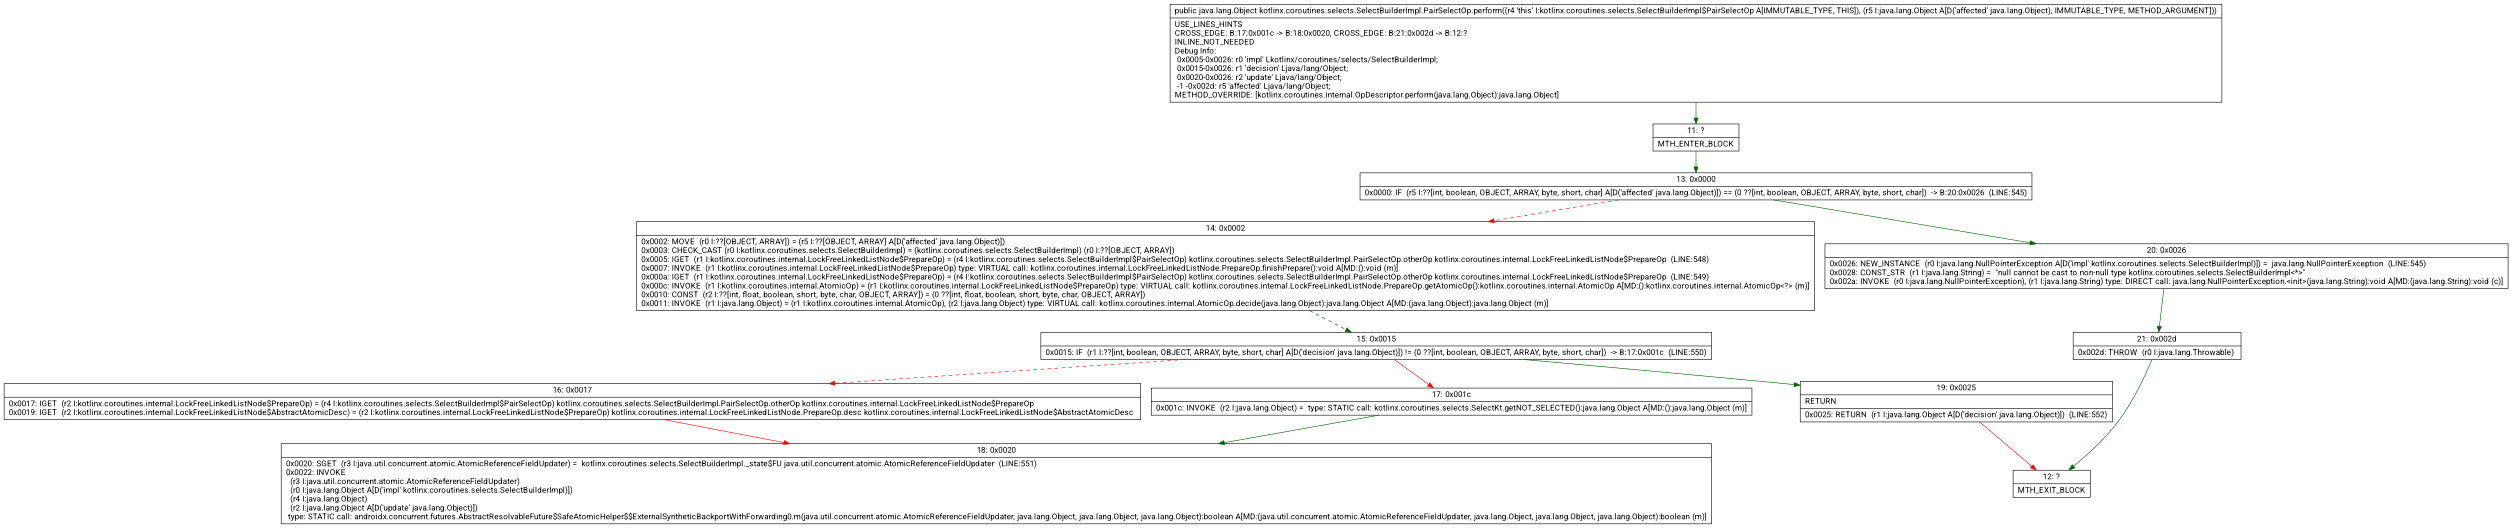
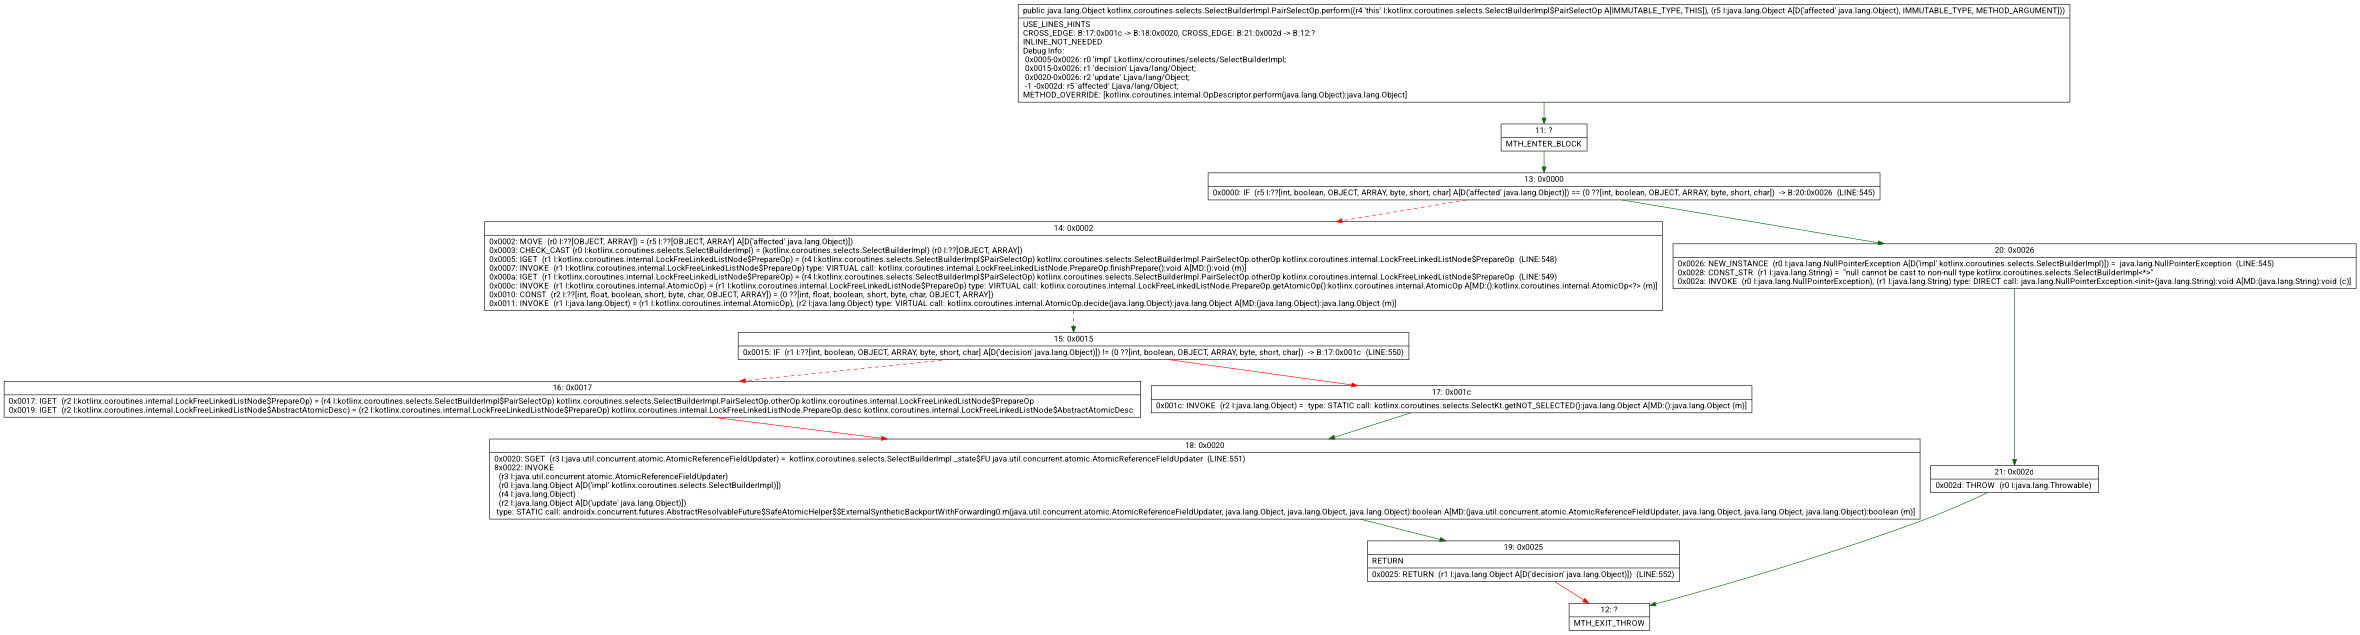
edge "15: 0x0015" -> "19: 0x0025": now "18: 0x0020" -> "19: 0x0025"
node "18: 0x0020": text "0x0022: INVOKE" -> "8x0022: INVOKE"
node "12: ?": text "MTH_EXIT_BLOCK" -> "MTH_EXIT_THROW"
